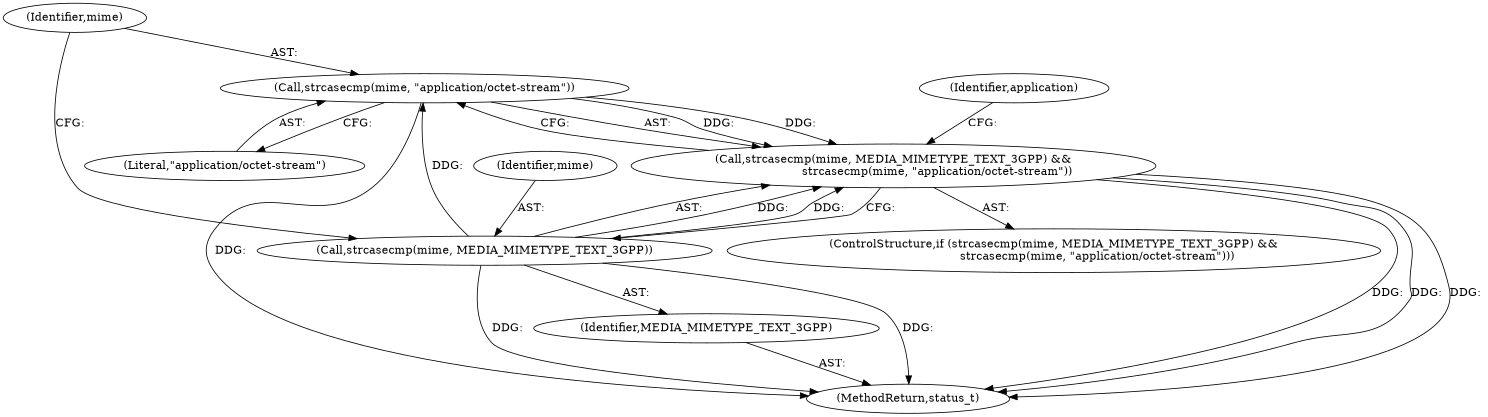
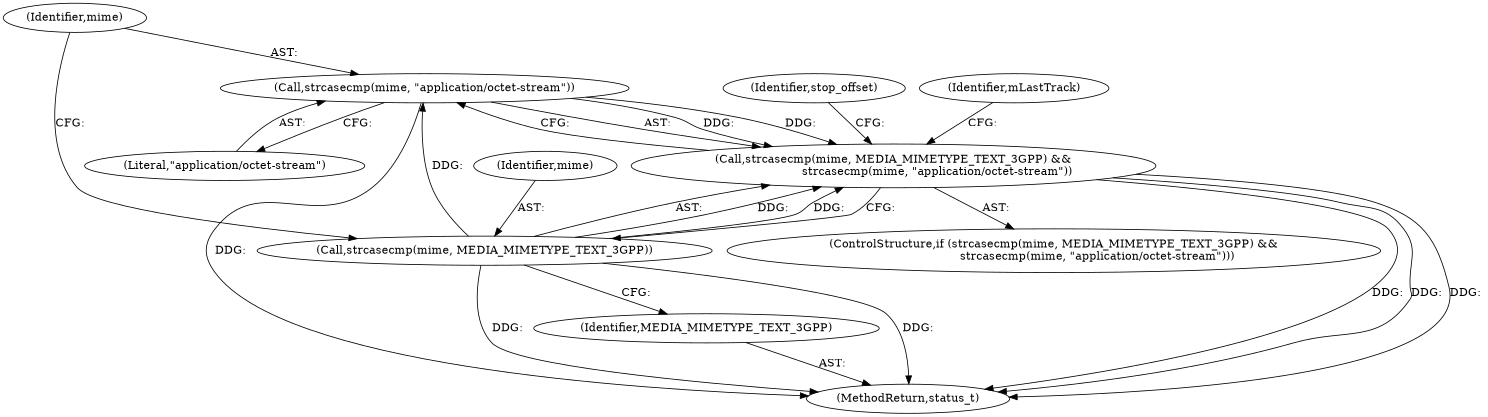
node "(Identifier,stop_offset)": added
node "(Identifier,application)": label "(Identifier,application)" -> "(Identifier,mLastTrack)"
edge "(Call,strcasecmp(mime, MEDIA_MIMETYPE_TEXT_3GPP))" -> "(Identifier,MEDIA_MIMETYPE_TEXT_3GPP)": label "AST: " -> "CFG: "
